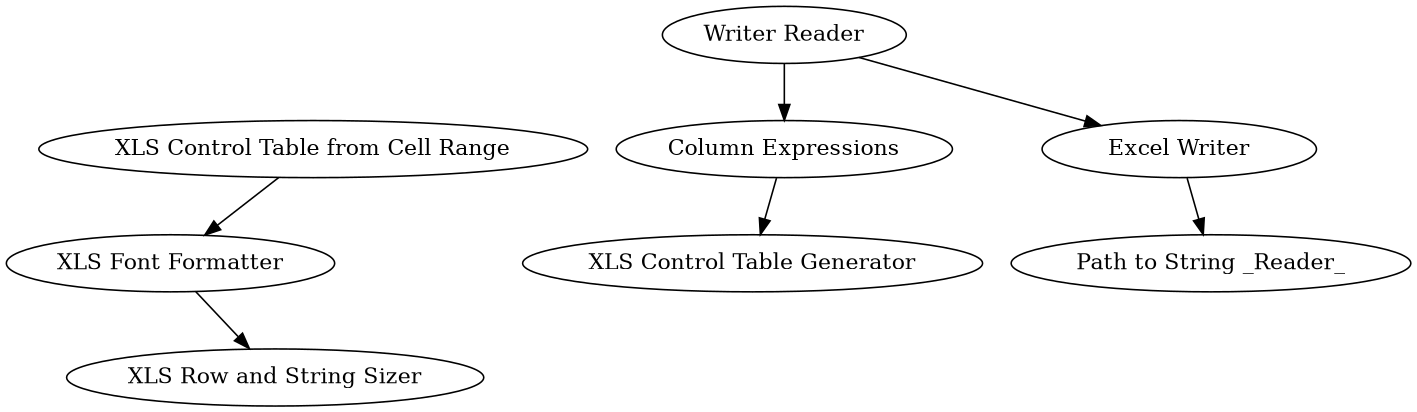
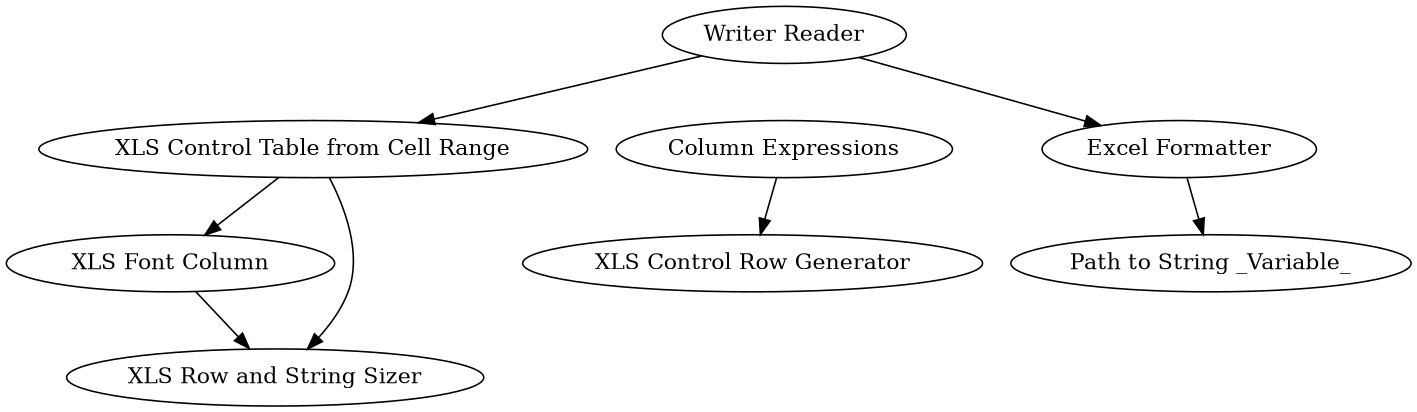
edge "Writer Reader" -> "Column Expressions": now "Writer Reader" -> "XLS Control Table from Cell Range"
node "Excel Writer": label "Excel Writer" -> "Excel Formatter"
edge "XLS Control Table from Cell Range" -> "XLS Row and String Sizer": added
node "XLS Font Formatter": label "XLS Font Formatter" -> "XLS Font Column"
node "XLS Control Table Generator": label "XLS Control Table Generator" -> "XLS Control Row Generator"
node "Path to String _Reader_": label "Path to String _Reader_" -> "Path to String _Variable_"
